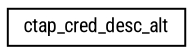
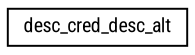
node "ctap_cred_desc_alt": label "ctap_cred_desc_alt" -> "desc_cred_desc_alt"
